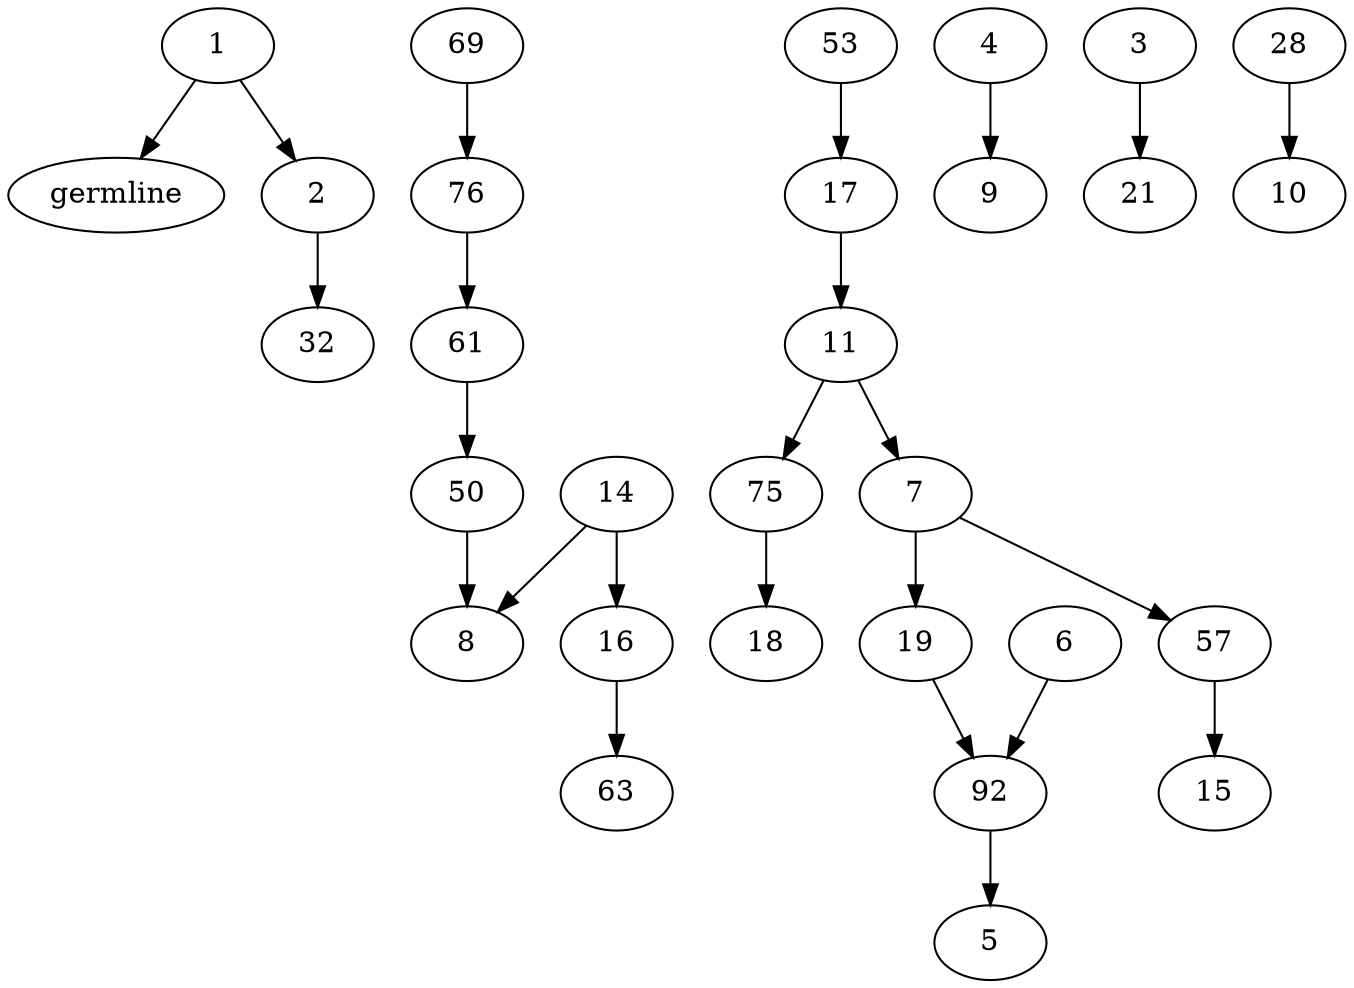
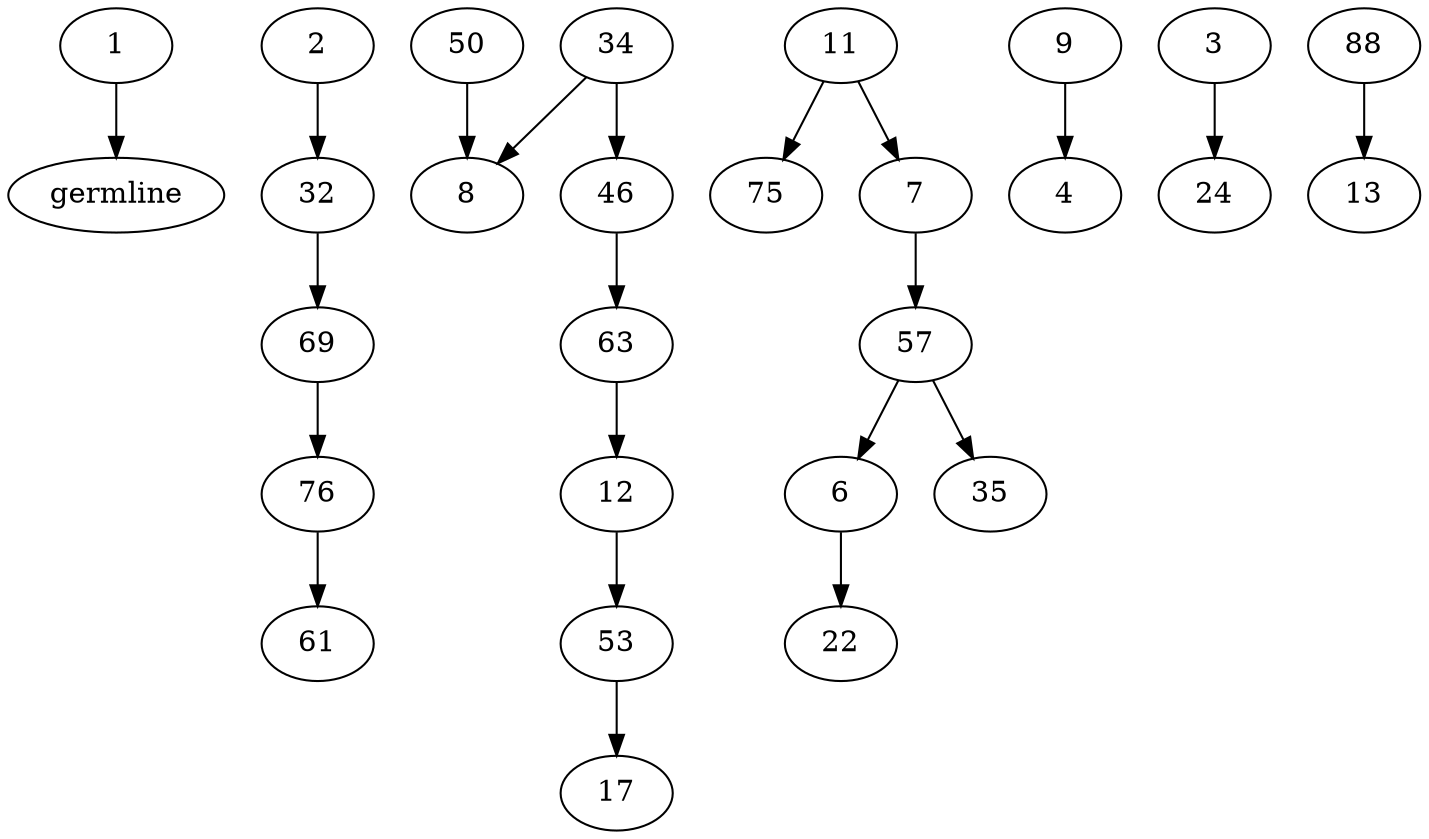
node "28": label "28" -> "88"
edge "4" -> "9": reversed
edge "1" -> "2": removed
node "21": label "21" -> "24"
node "10": label "10" -> "13"
edge "32" -> "69": added
edge "17" -> "11": removed
edge "61" -> "50": removed
edge "57" -> "6": added
node "12": added
node "14": label "14" -> "34"
node "16": label "16" -> "46"
node "18": removed
node "19": removed
node "92": label "92" -> "22"
node "15": label "15" -> "35"
node "5": removed
